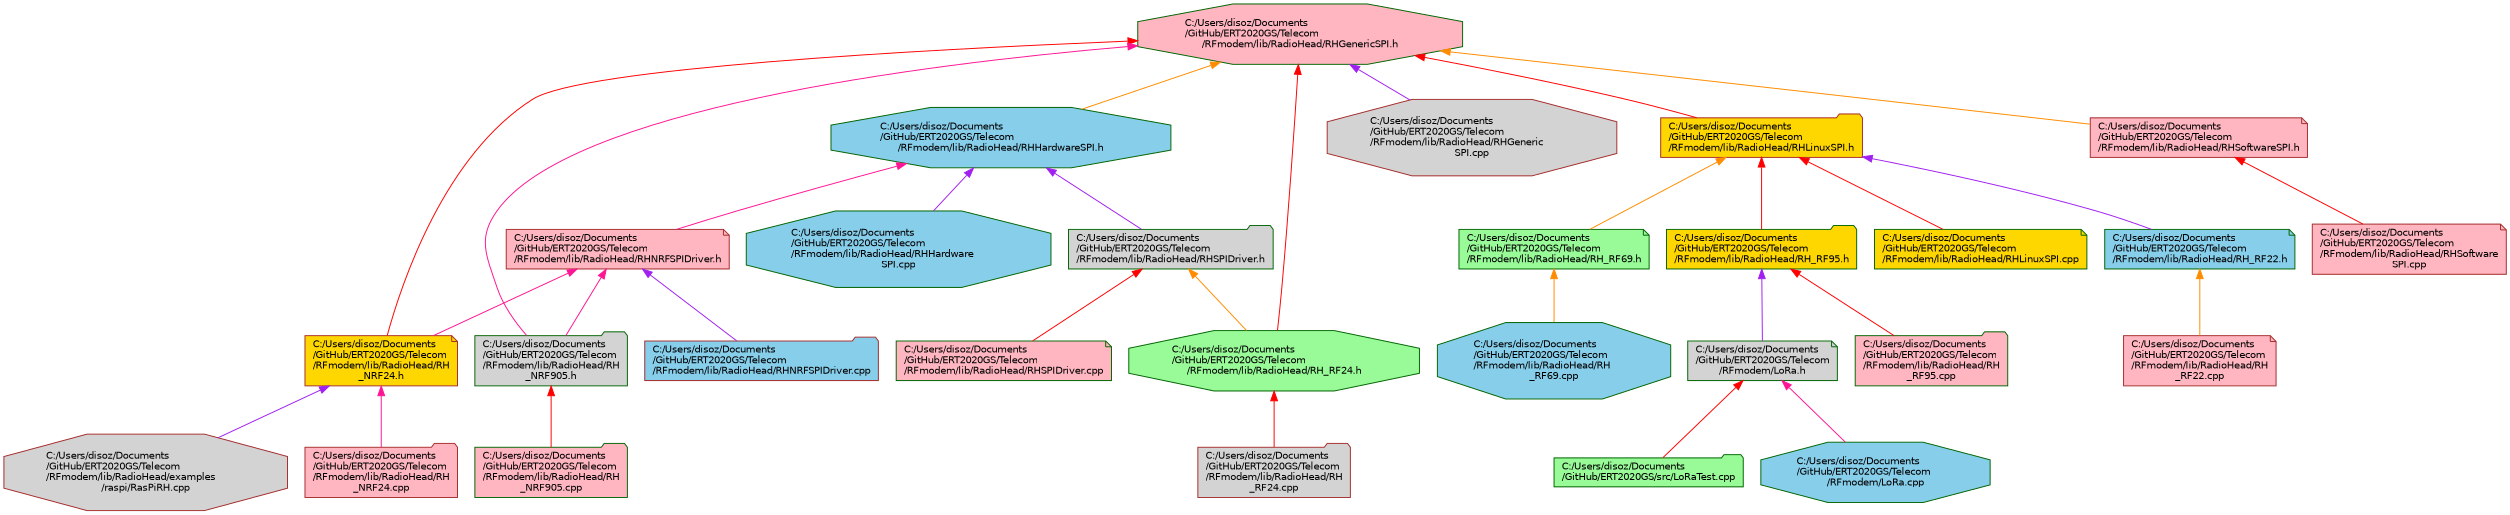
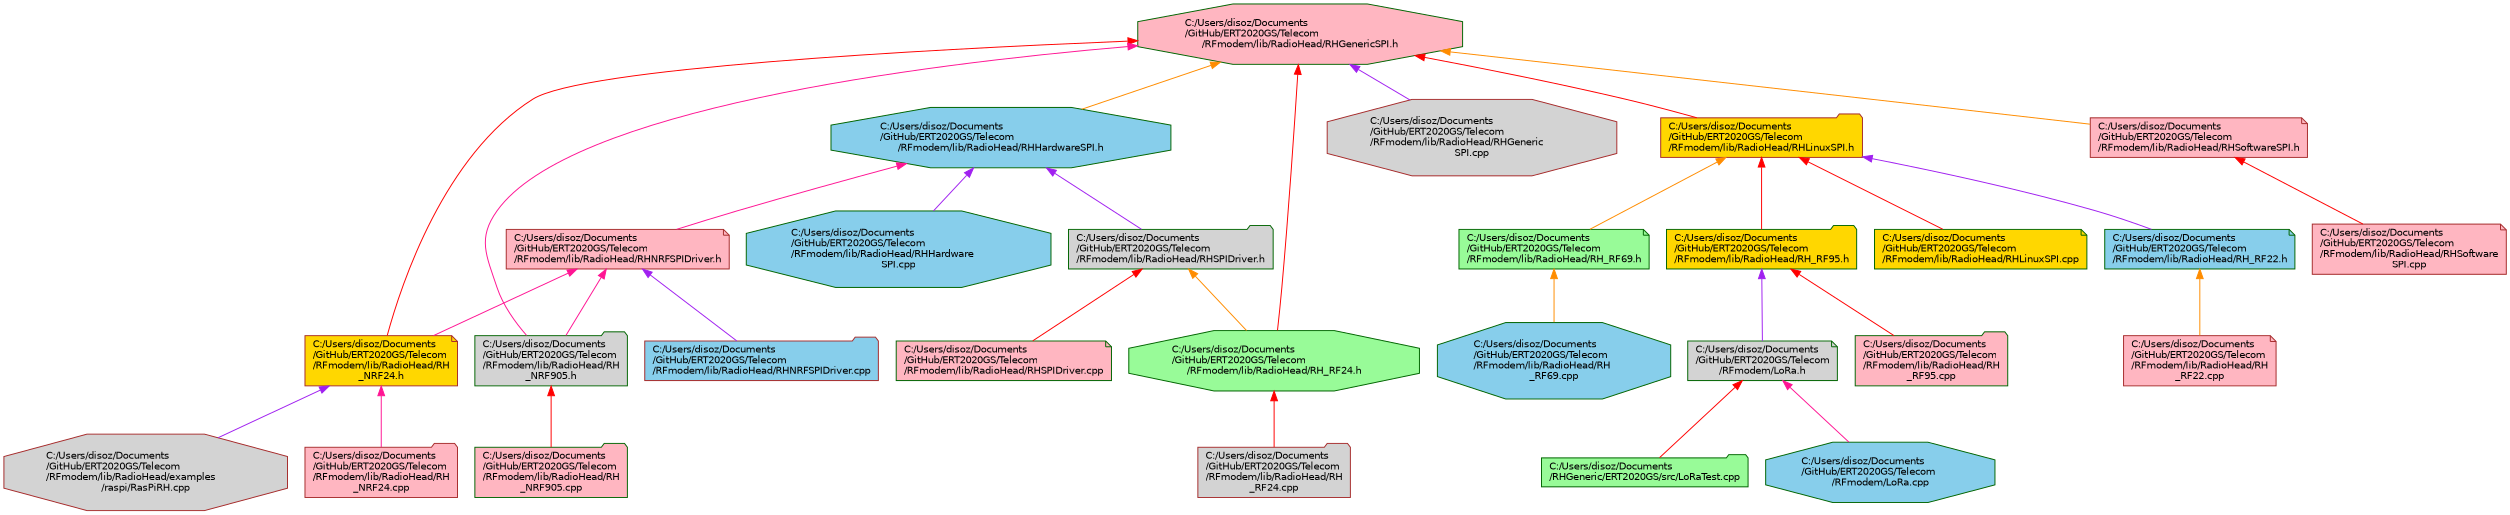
node "C:/Users/disoz/Documents /GitHub/ERT2020GS/src/LoRaTest.cpp": label "C:/Users/disoz/Documents /GitHub/ERT2020GS/src/LoRaTest.cpp" -> "C:/Users/disoz/Documents /RHGeneric/ERT2020GS/src/LoRaTest.cpp"
